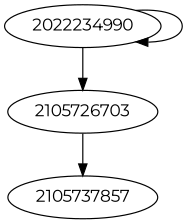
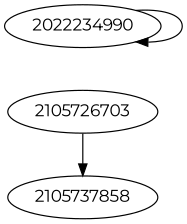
edge "2022234990" -> "2105726703": removed
node "2105737857": label "2105737857" -> "2105737858"
